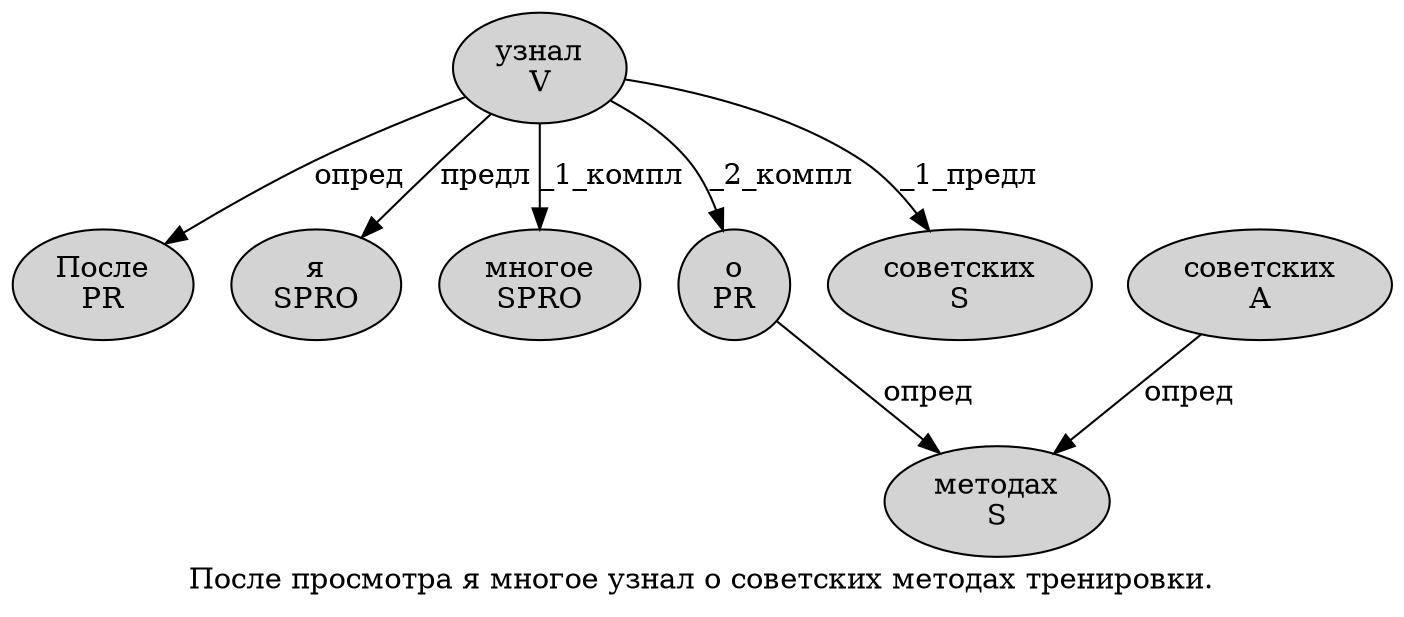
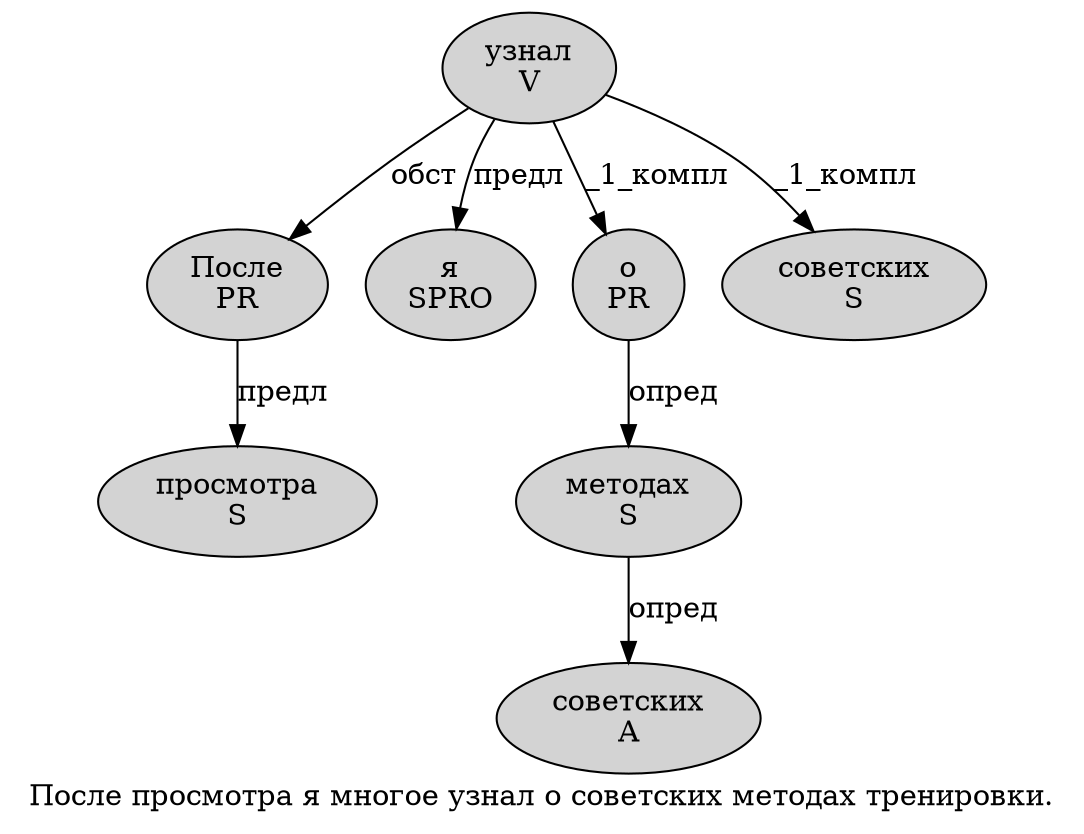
edge "узнал V" -> "После PR": label "опред" -> "обст"
edge "узнал V" -> "о PR": label "_2_компл" -> "_1_компл"
edge "узнал V" -> "советских S": label "_1_предл" -> "_1_компл"
node "многое SPRO": removed
edge "советских A" -> "методах S": reversed
node "просмотра S": added
